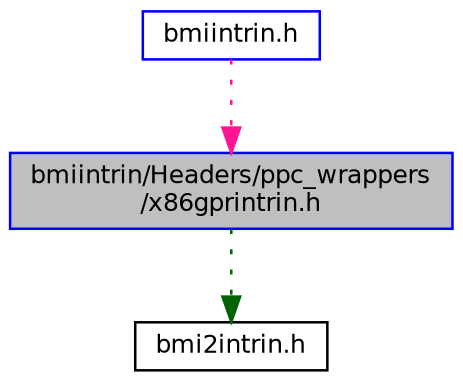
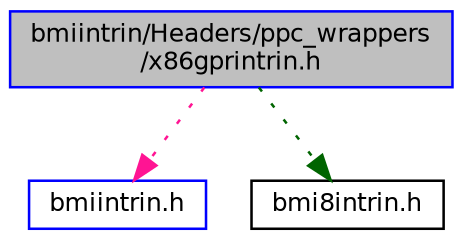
edge "bmiintrin.h" -> "bmiintrin/Headers/ppc_wrappers /x86gprintrin.h": reversed
node "bmi2intrin.h": label "bmi2intrin.h" -> "bmi8intrin.h"
